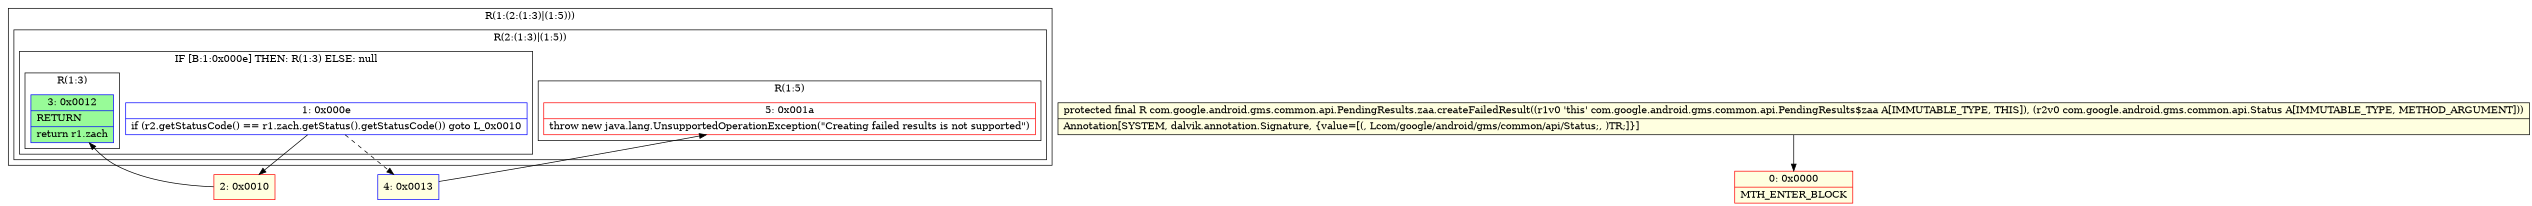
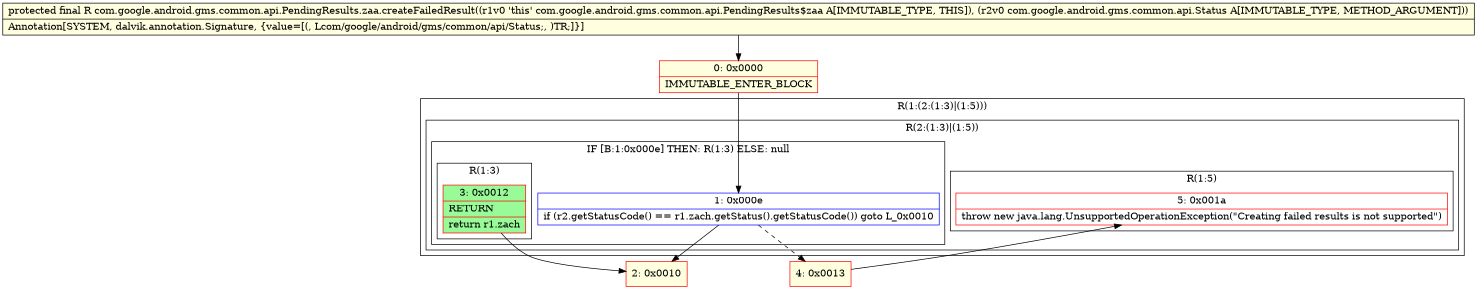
node "3: 0x0012": color blue -> red
edge "0: 0x0000" -> "1: 0x000e": added
edge "2: 0x0010" -> "3: 0x0012": reversed
node "4: 0x0013": color blue -> red
node "0: 0x0000": text "MTH_ENTER_BLOCK" -> "IMMUTABLE_ENTER_BLOCK"
